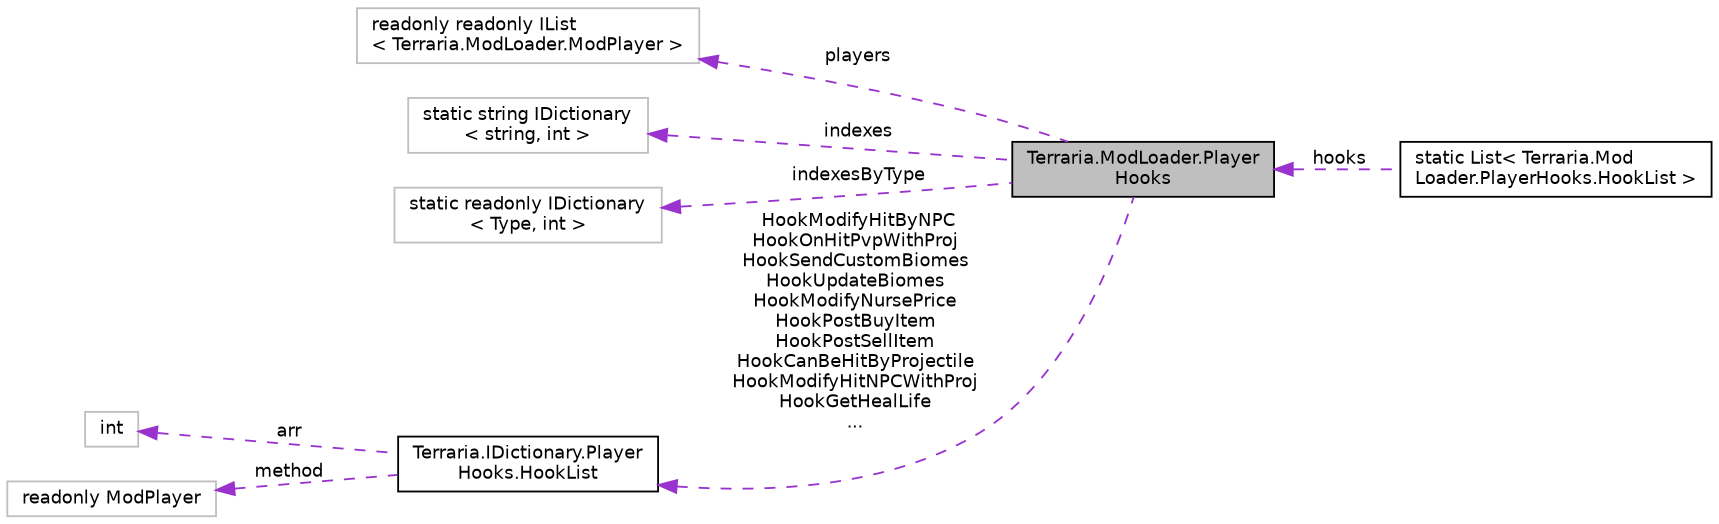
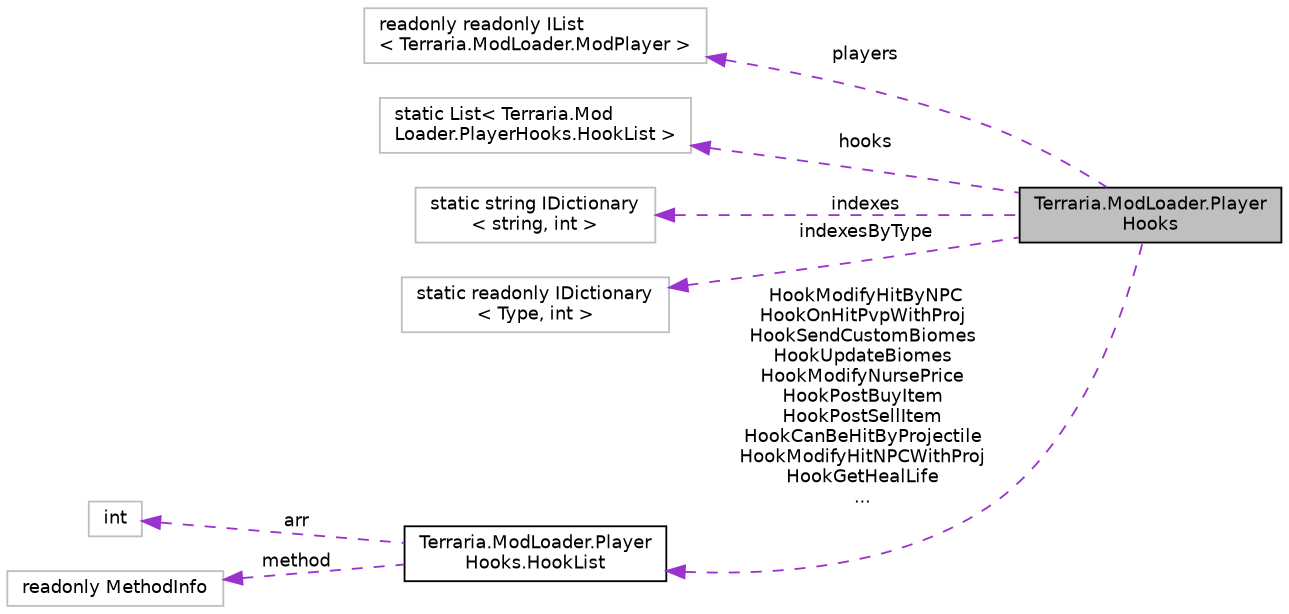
edge "static List< Terraria.Mod Loader.PlayerHooks.HookList >" -> "Terraria.ModLoader.Player Hooks": reversed
node "static List< Terraria.Mod Loader.PlayerHooks.HookList >": color black -> grey75
node "Terraria.IDictionary.Player Hooks.HookList": label "Terraria.IDictionary.Player Hooks.HookList" -> "Terraria.ModLoader.Player Hooks.HookList"
node "readonly ModPlayer": label "readonly ModPlayer" -> "readonly MethodInfo"
